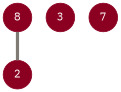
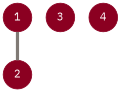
node "8": label "8" -> "1"
node "7": label "7" -> "4"
